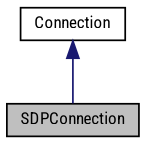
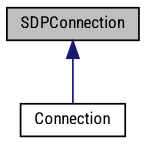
edge "SDPConnection" -> "Connection": reversed
